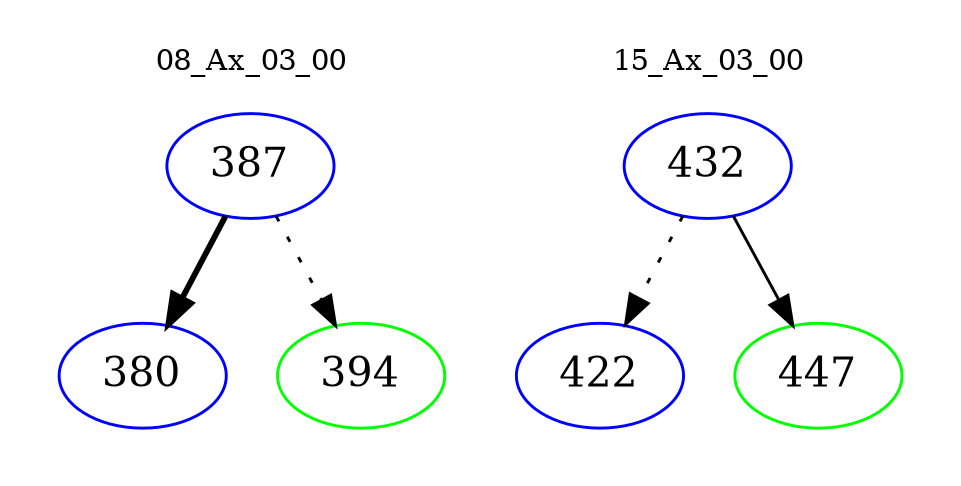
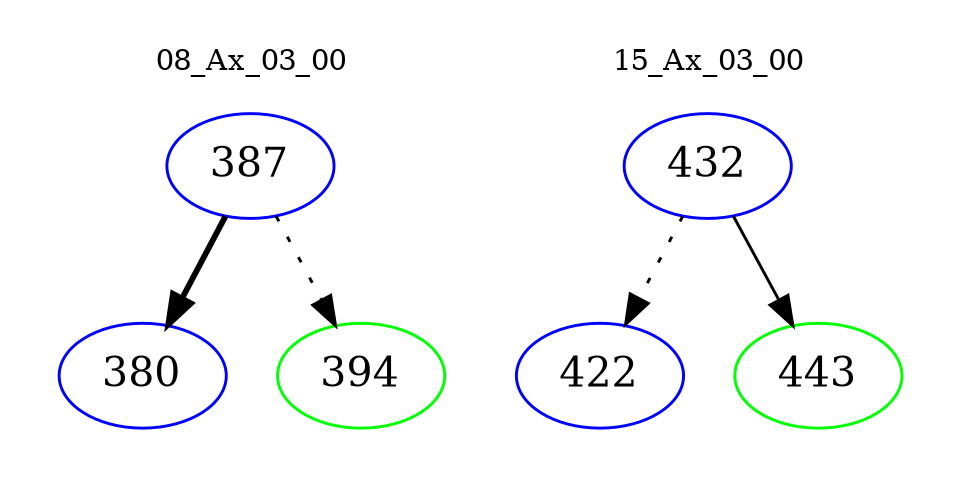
node "447": label "447" -> "443"
